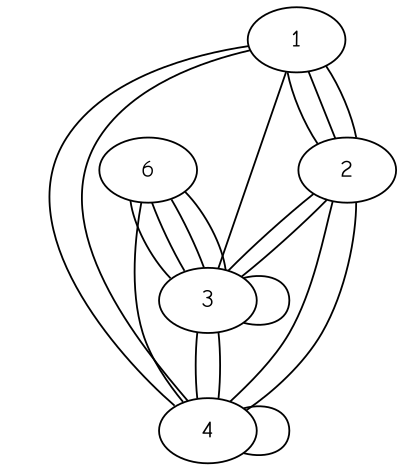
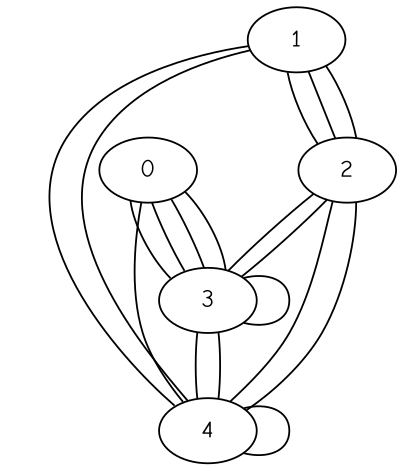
node "6": label "6" -> "0"
edge "1" -- "3": removed
